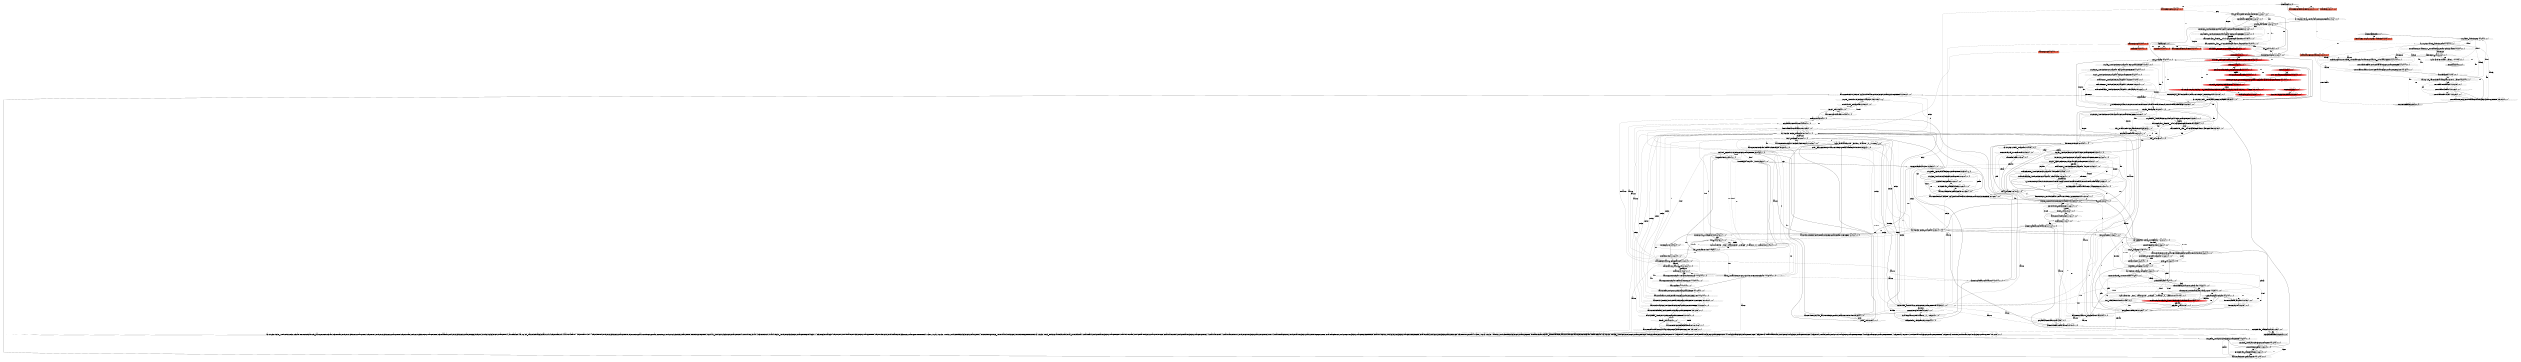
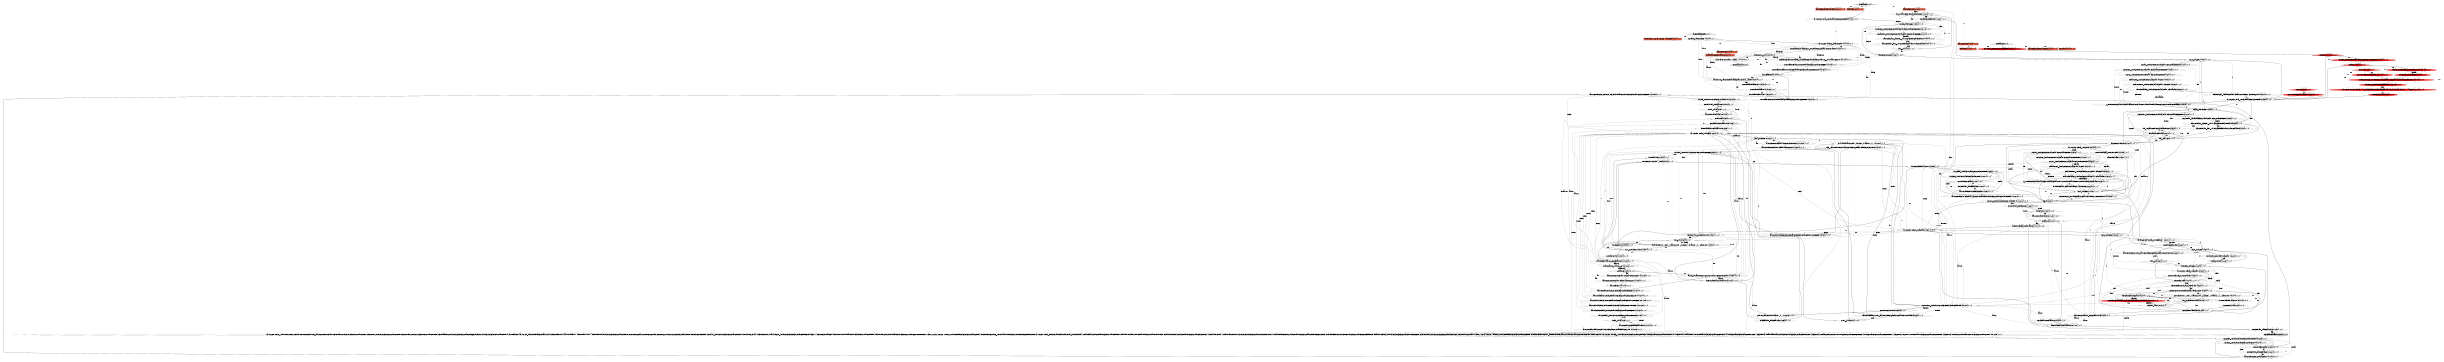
node "return curNetworkHandler@@@22@@@['0', '0', '1']": removed
edge "provider.addDriver(driver)@@@100@@@['0', '1', '0']" -> "driver == null@@@93@@@['1', '1', '0']": reversed
